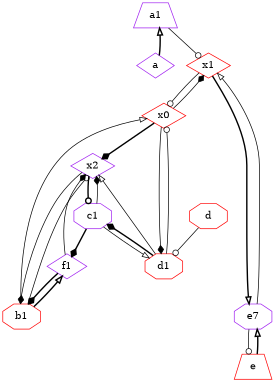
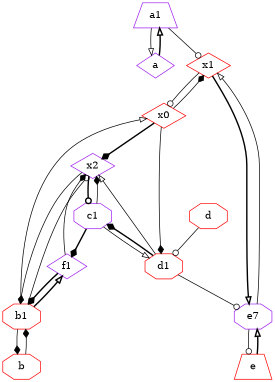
edge "a1" -> "a": added
edge "d1" -> "x0": now "d1" -> "e7"
node "b": added
